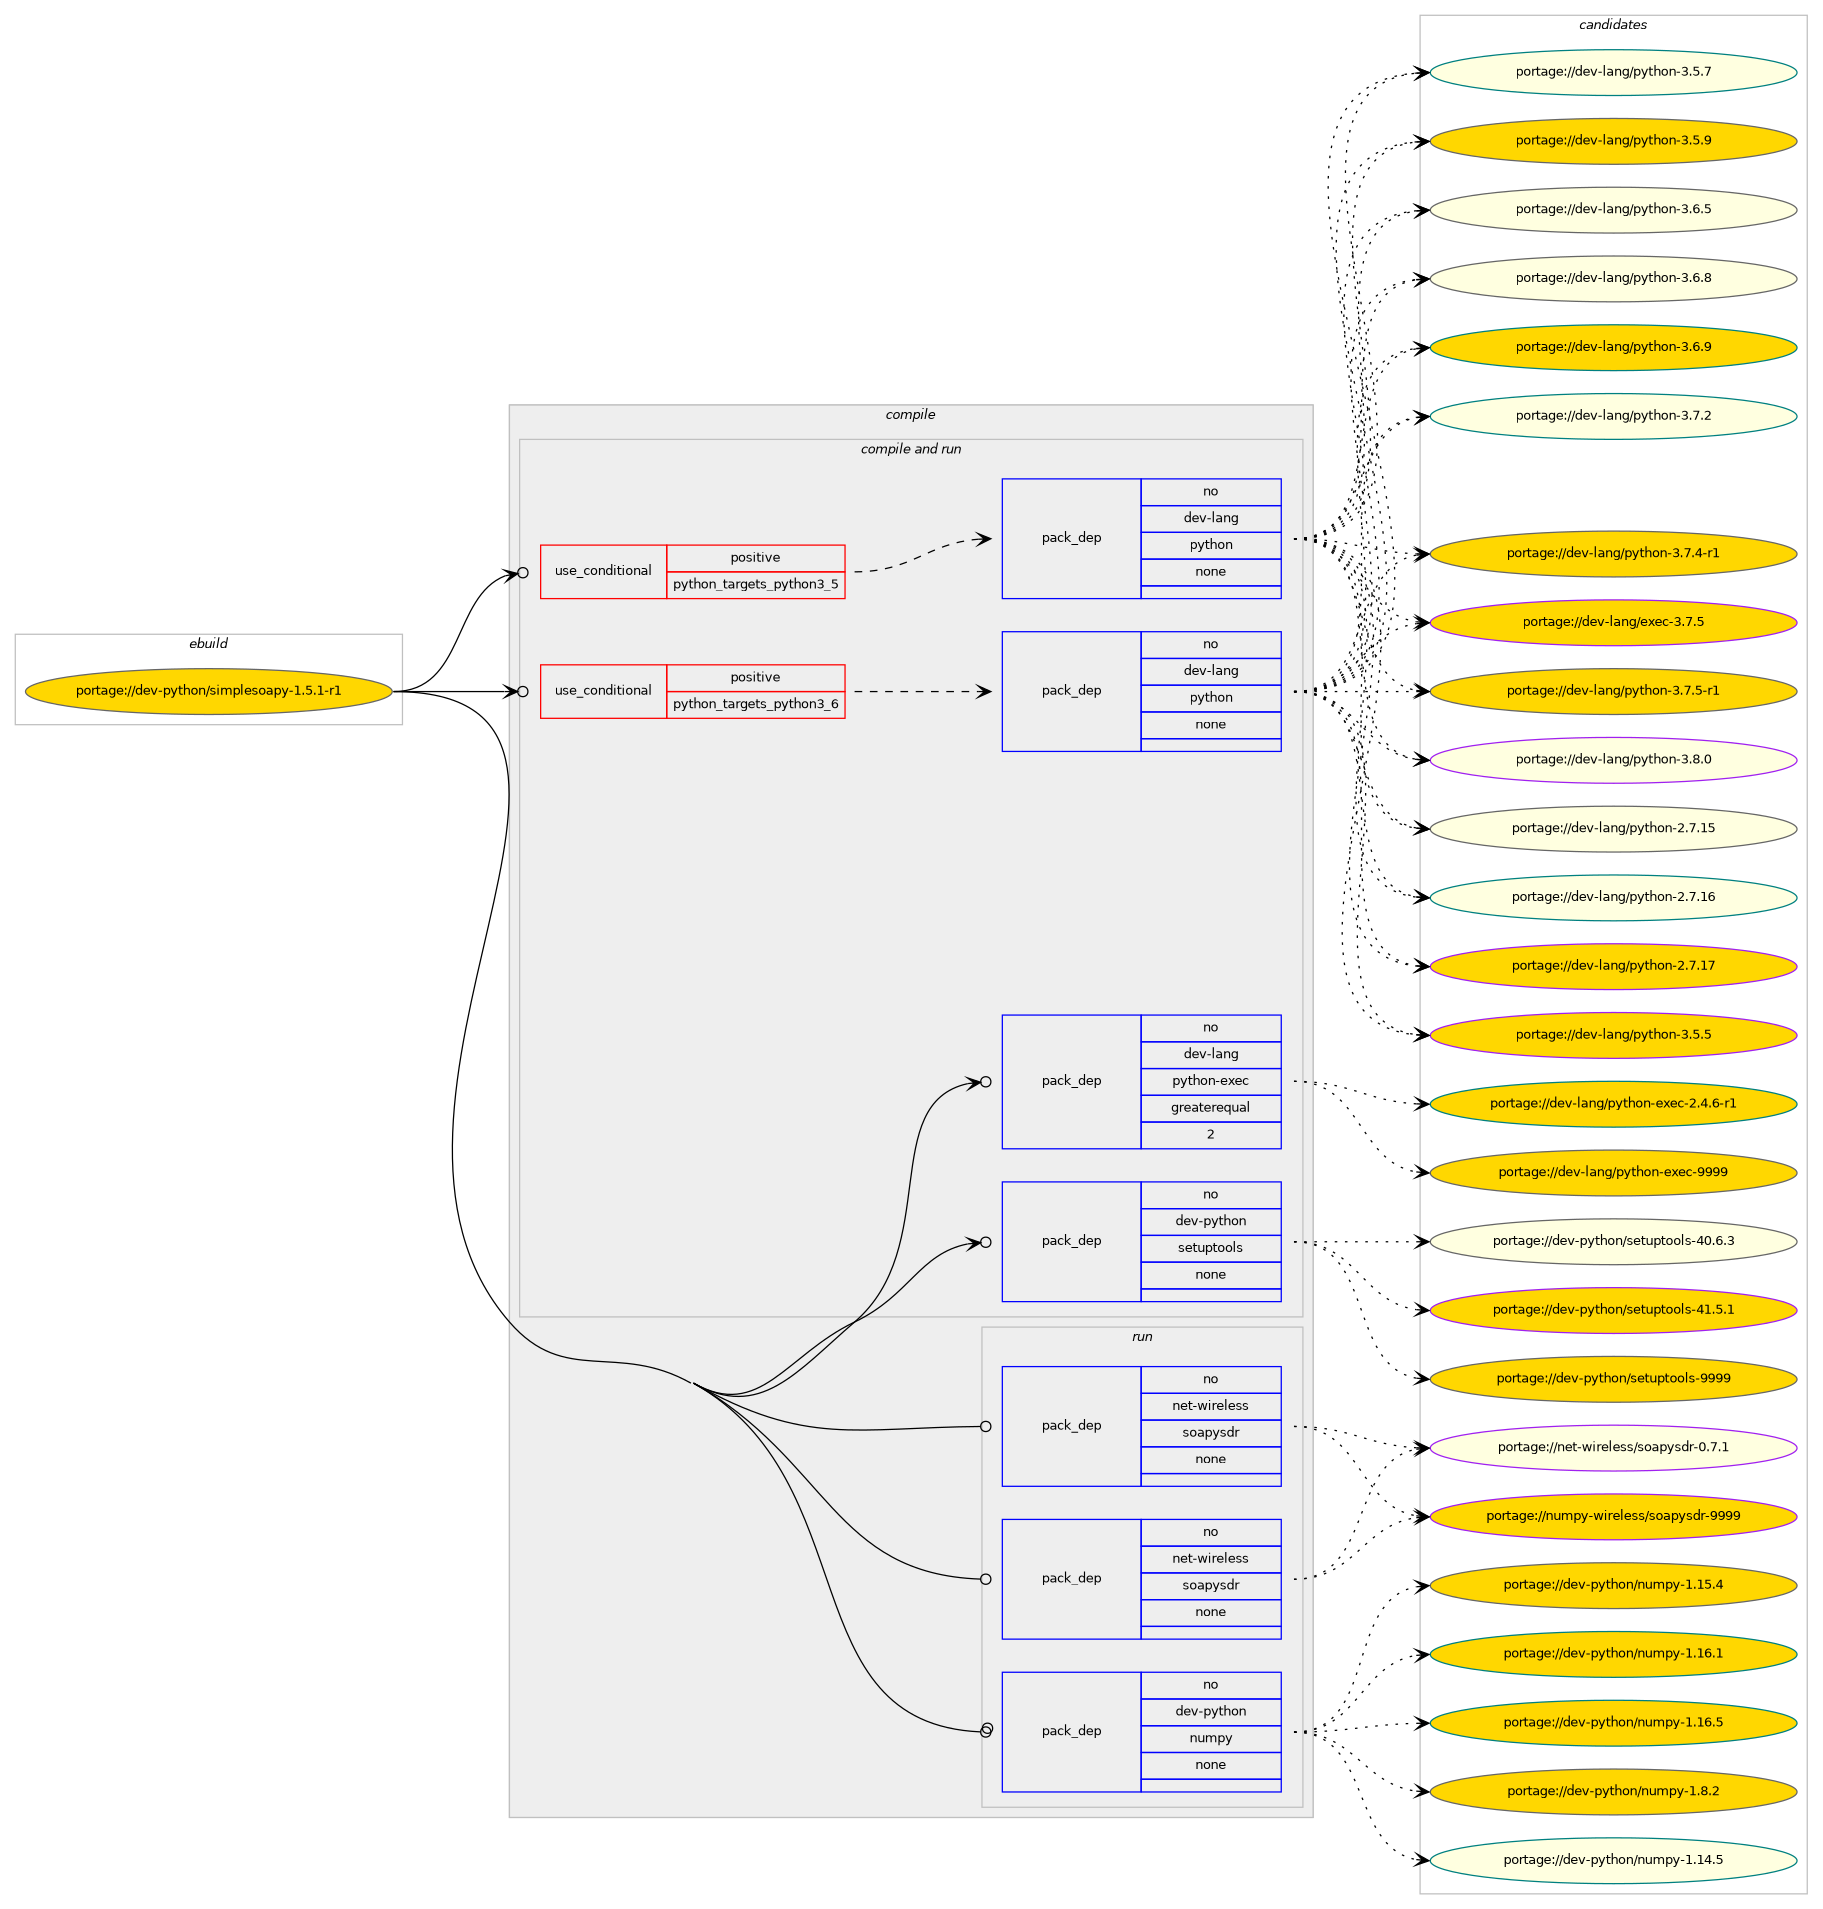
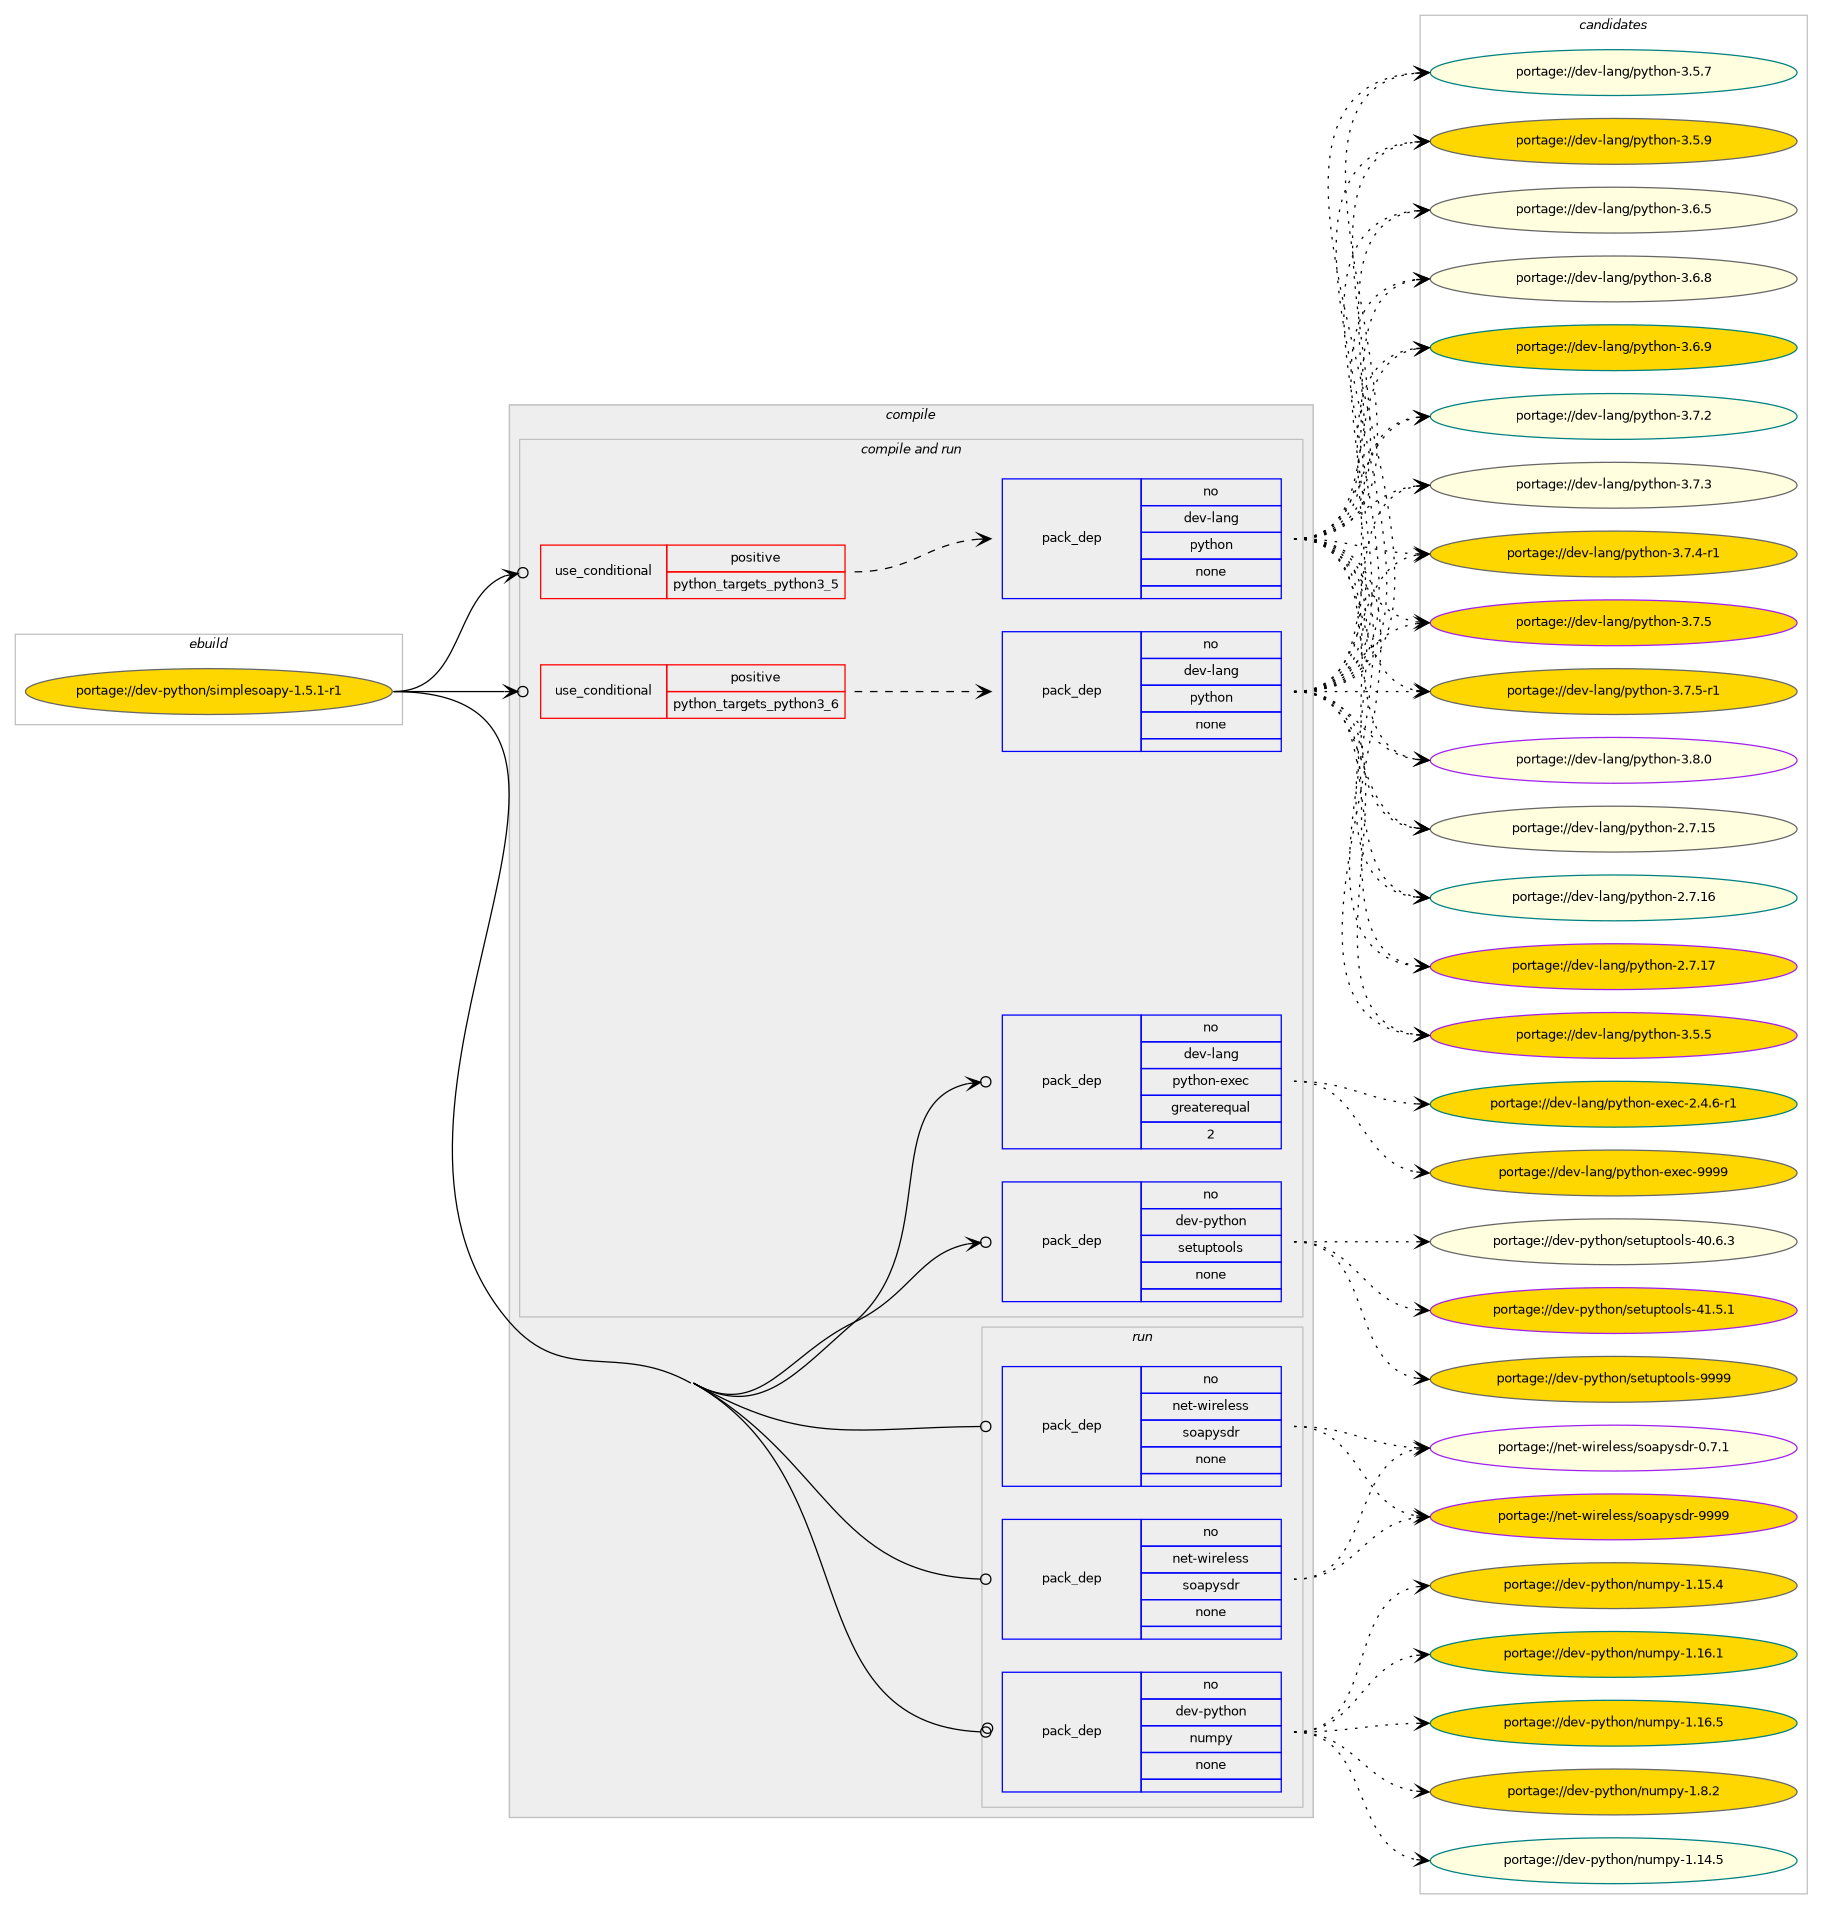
node "portage://dev-lang/python-3.7.3": added
node "portage://dev-lang/exec-3.7.5": label "portage://dev-lang/exec-3.7.5" -> "portage://dev-lang/python-3.7.5"
node "portage://numpy-wireless/soapysdr-9999": label "portage://numpy-wireless/soapysdr-9999" -> "portage://net-wireless/soapysdr-9999"
